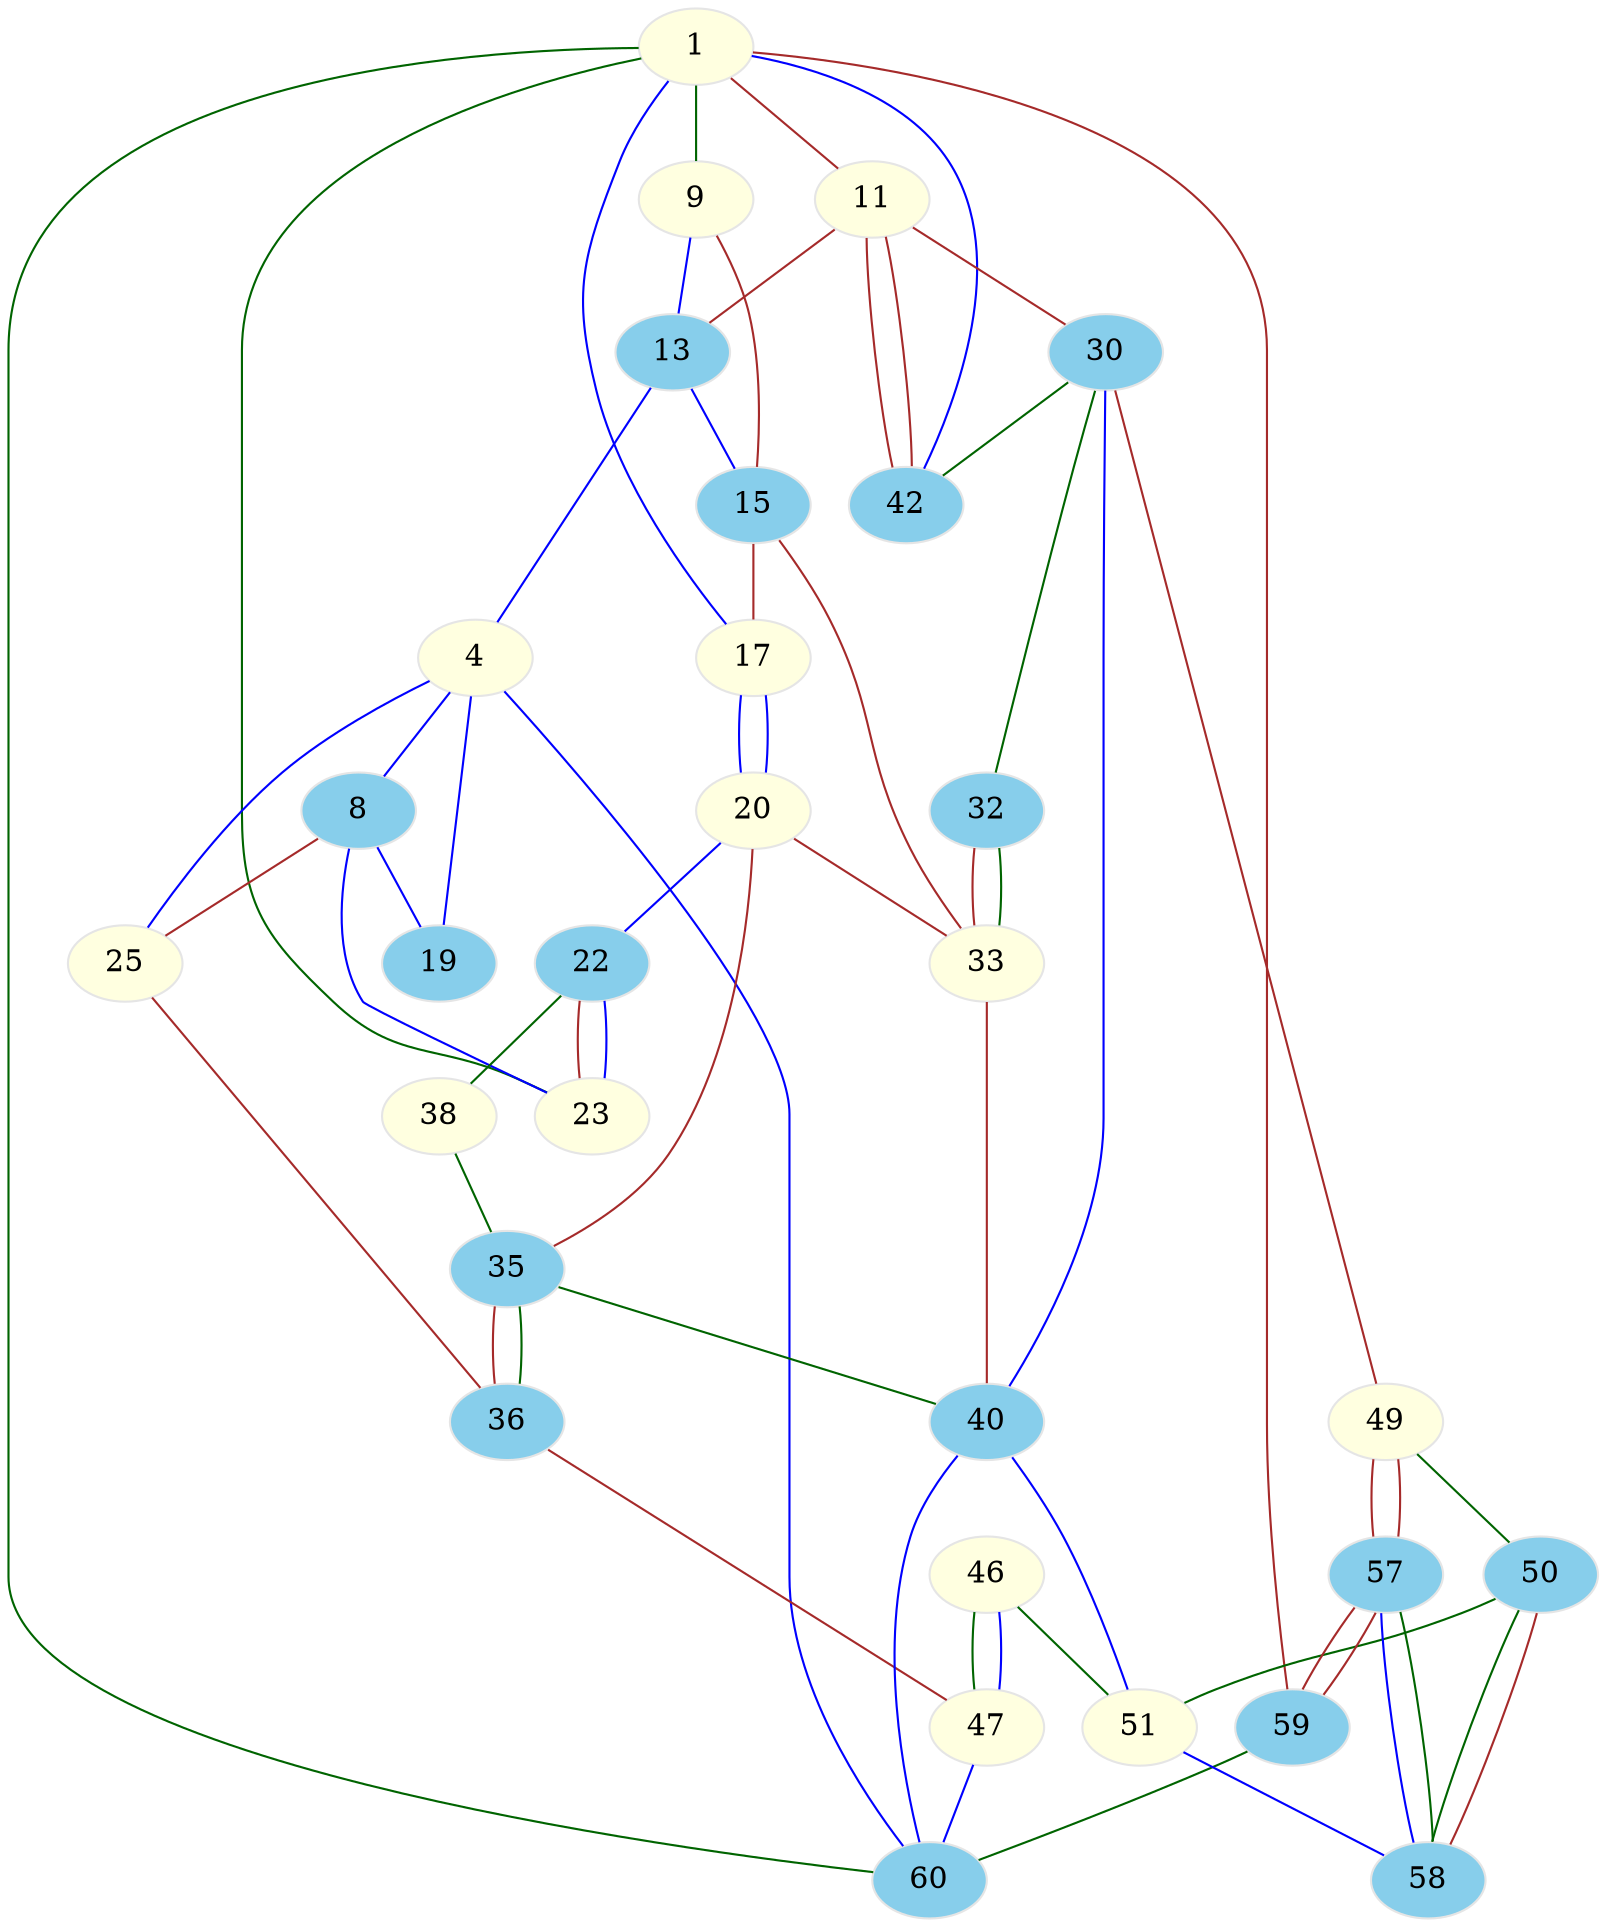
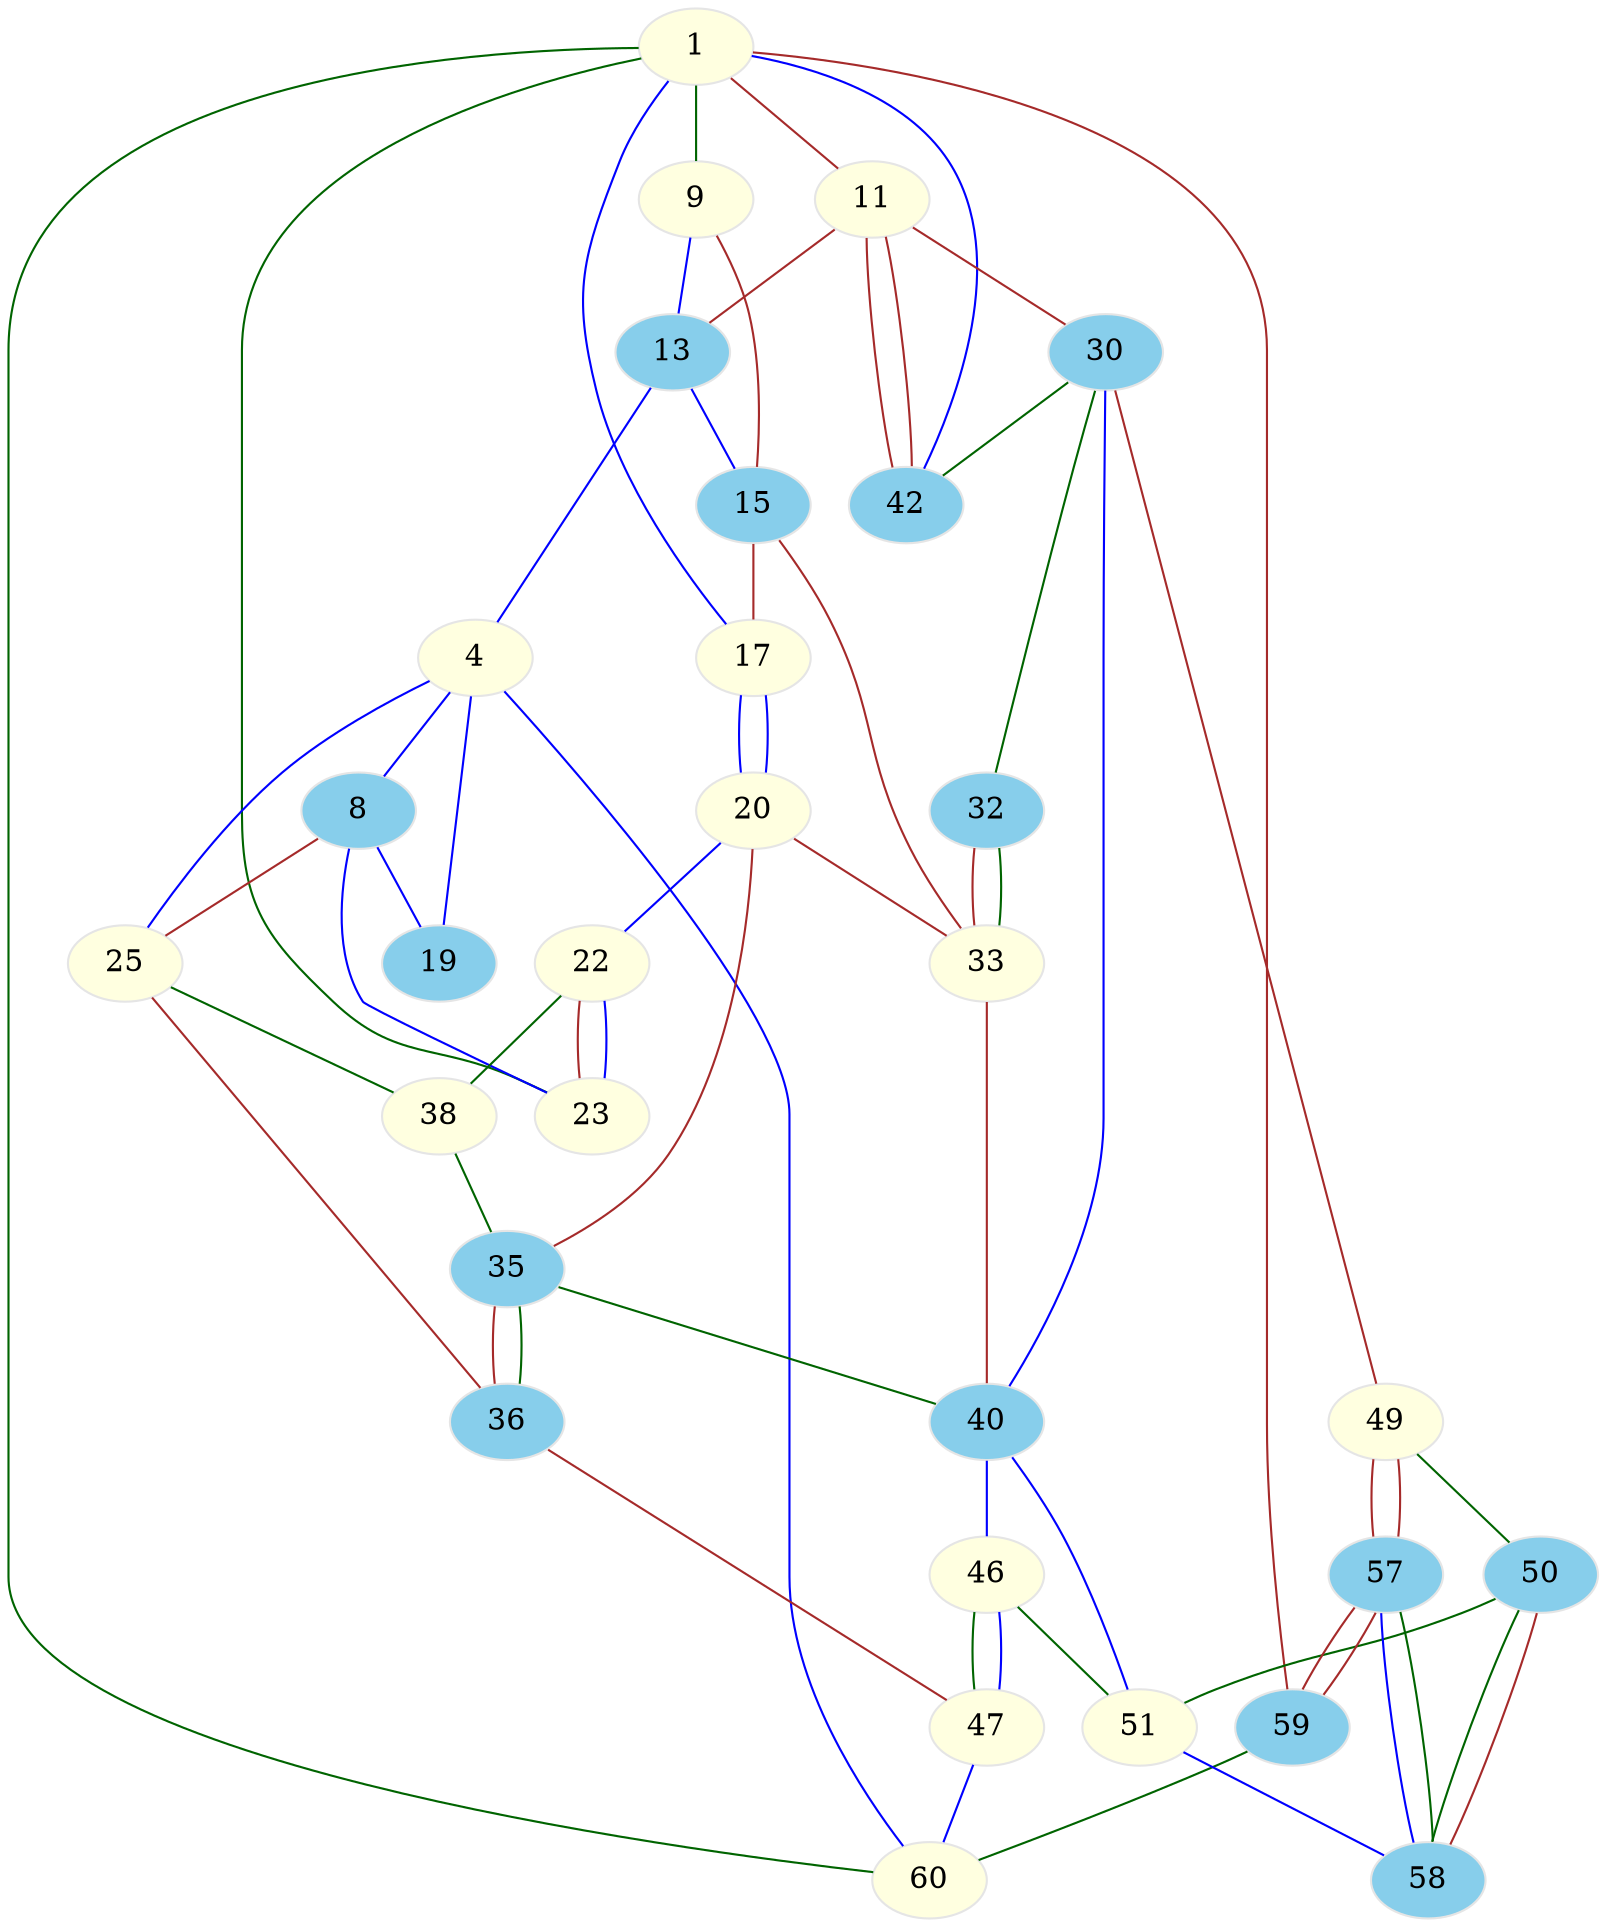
node "22": fillcolor skyblue -> lightyellow
edge "25" -- "38": added
edge "40" -- "60": now "40" -- "46"
node "60": fillcolor skyblue -> lightyellow
